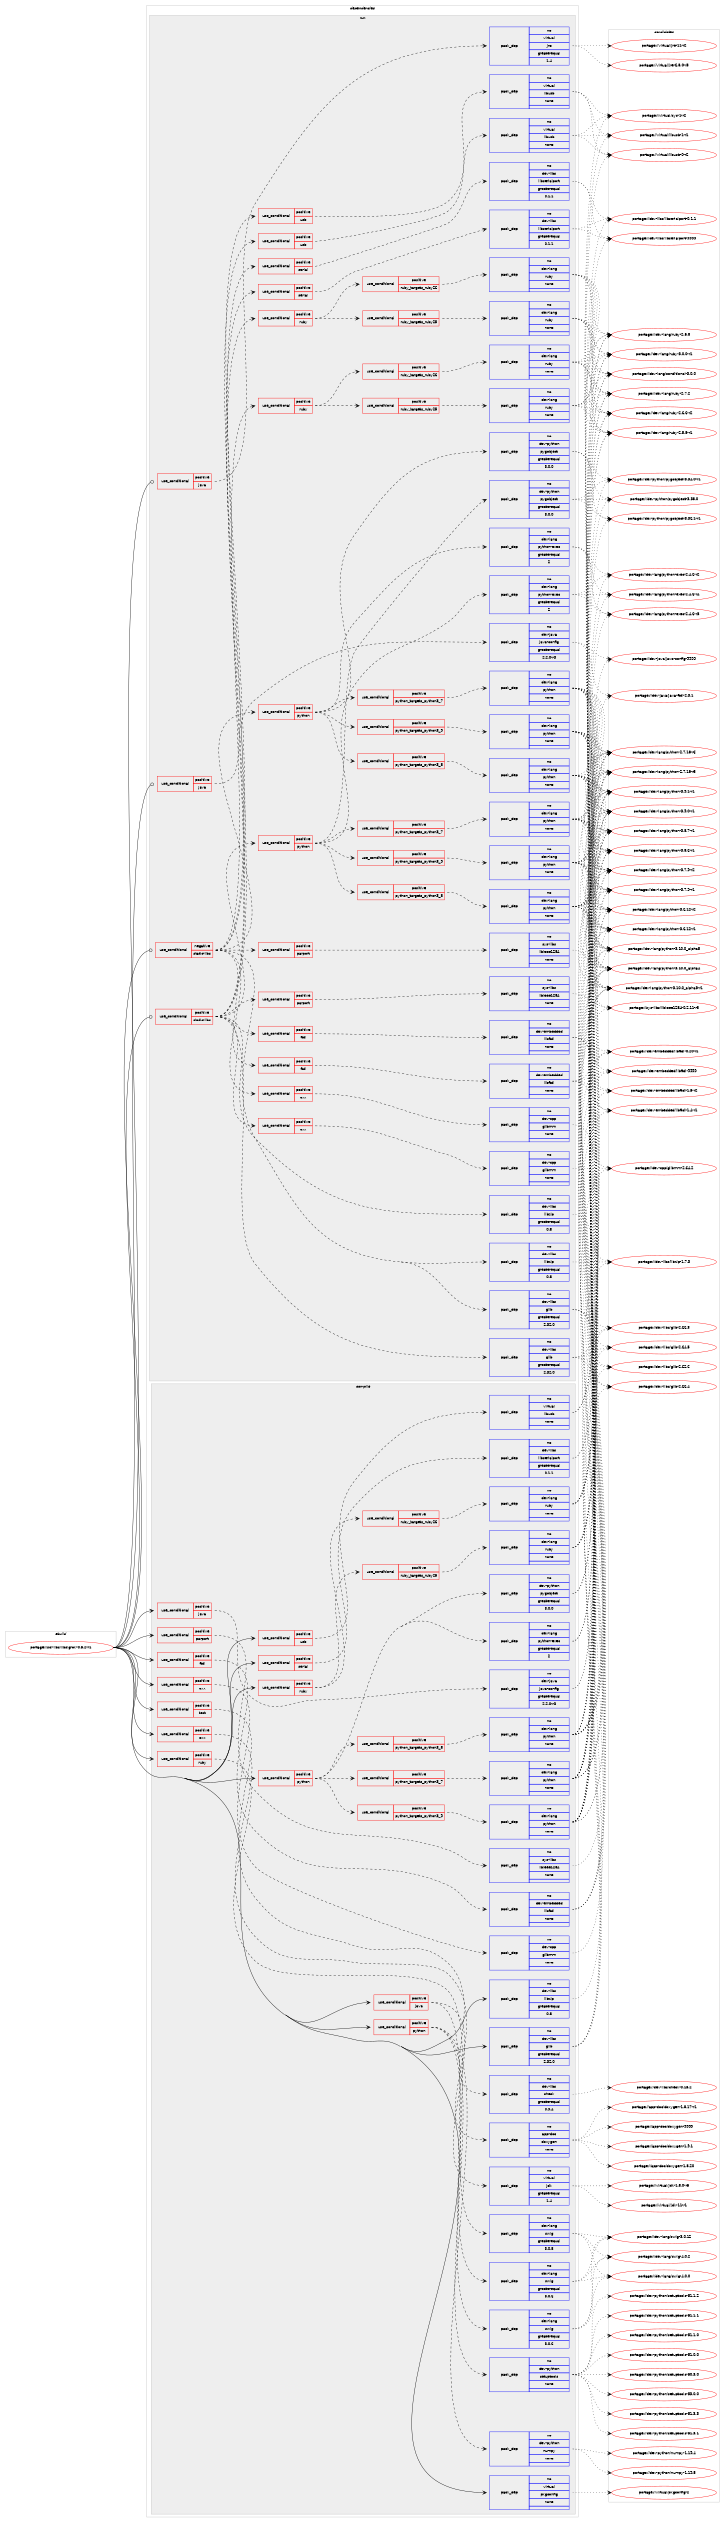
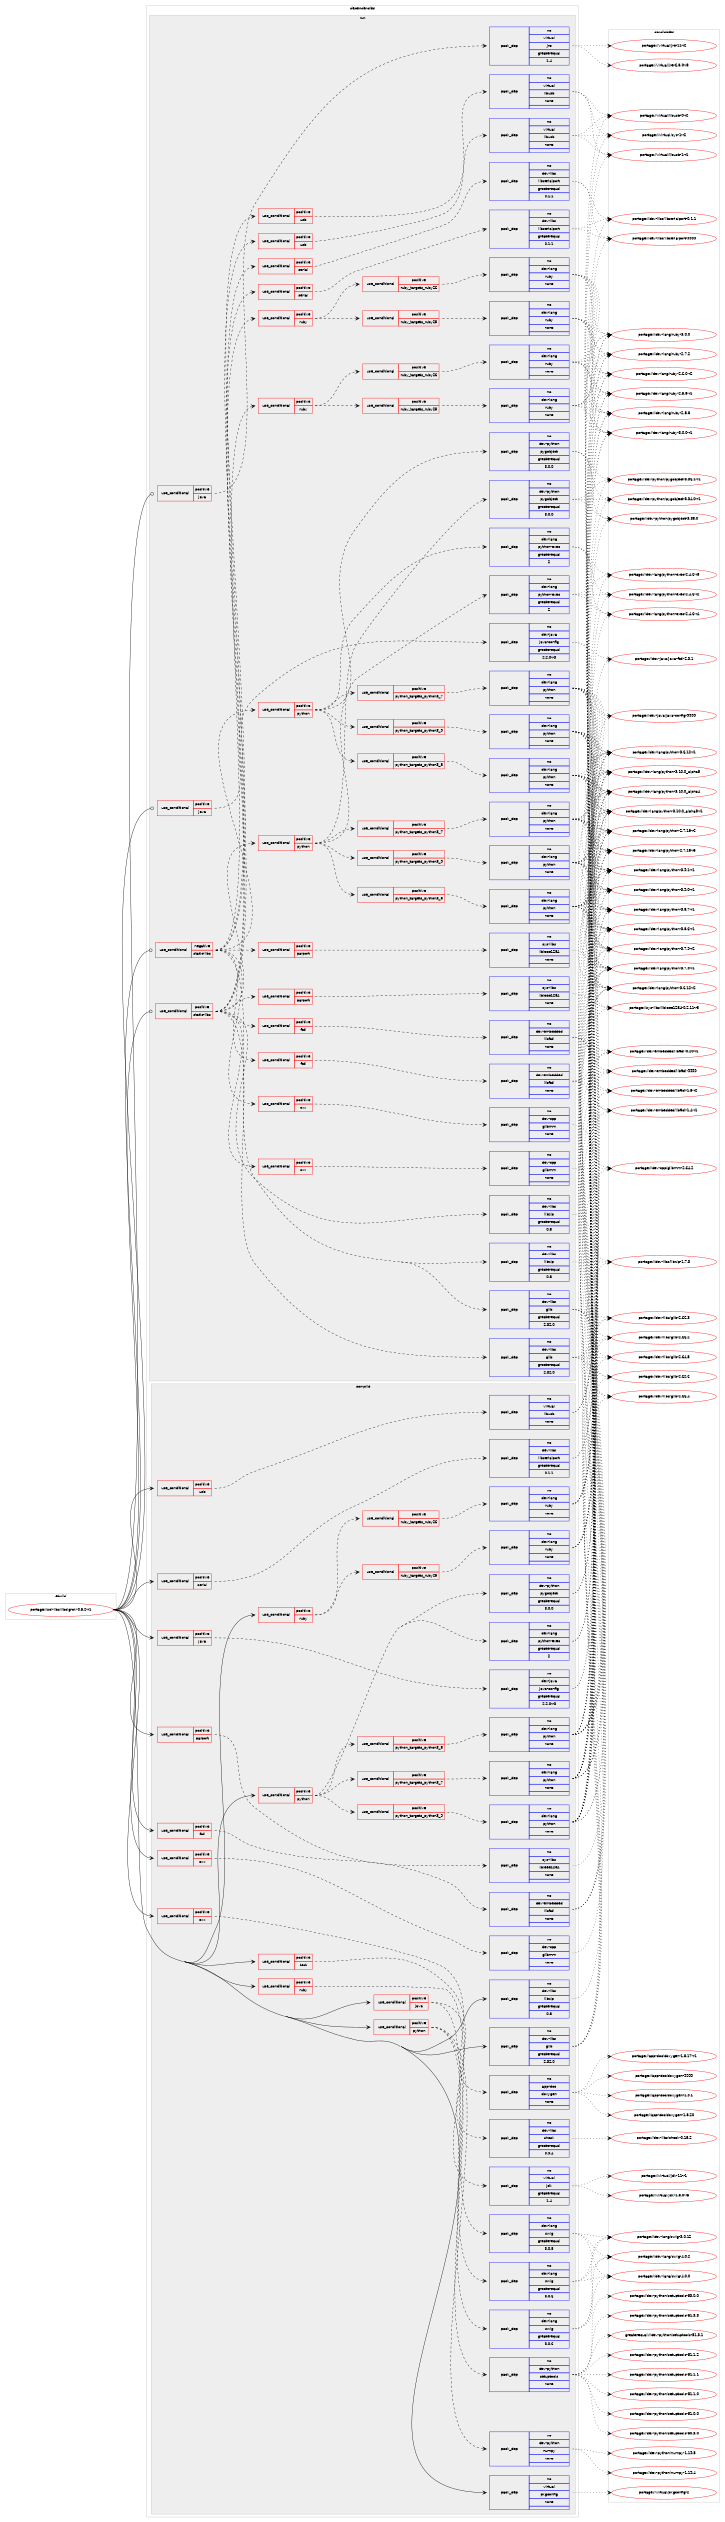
node "portage://dev-lang/conditional-3.0.0": label "portage://dev-lang/conditional-3.0.0" -> "portage://dev-lang/ruby-3.0.0"
node "portage://dev-libs/glib-2.66.2": added
node "portage://dev-python/setuptools-51.3.1": label "portage://dev-python/setuptools-51.3.1" -> "greaterequal://dev-python/setuptools-51.3.1"
